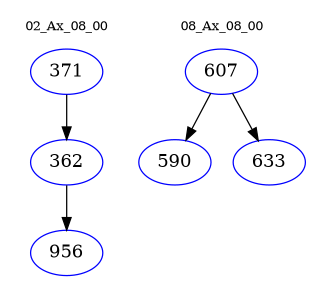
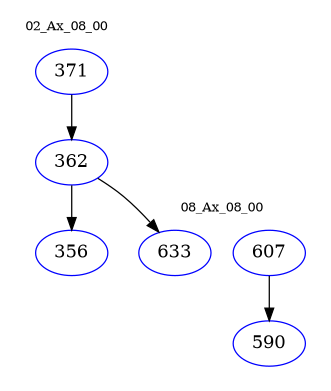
edge "607" -> "633": now "362" -> "633"
node "956": label "956" -> "356"
